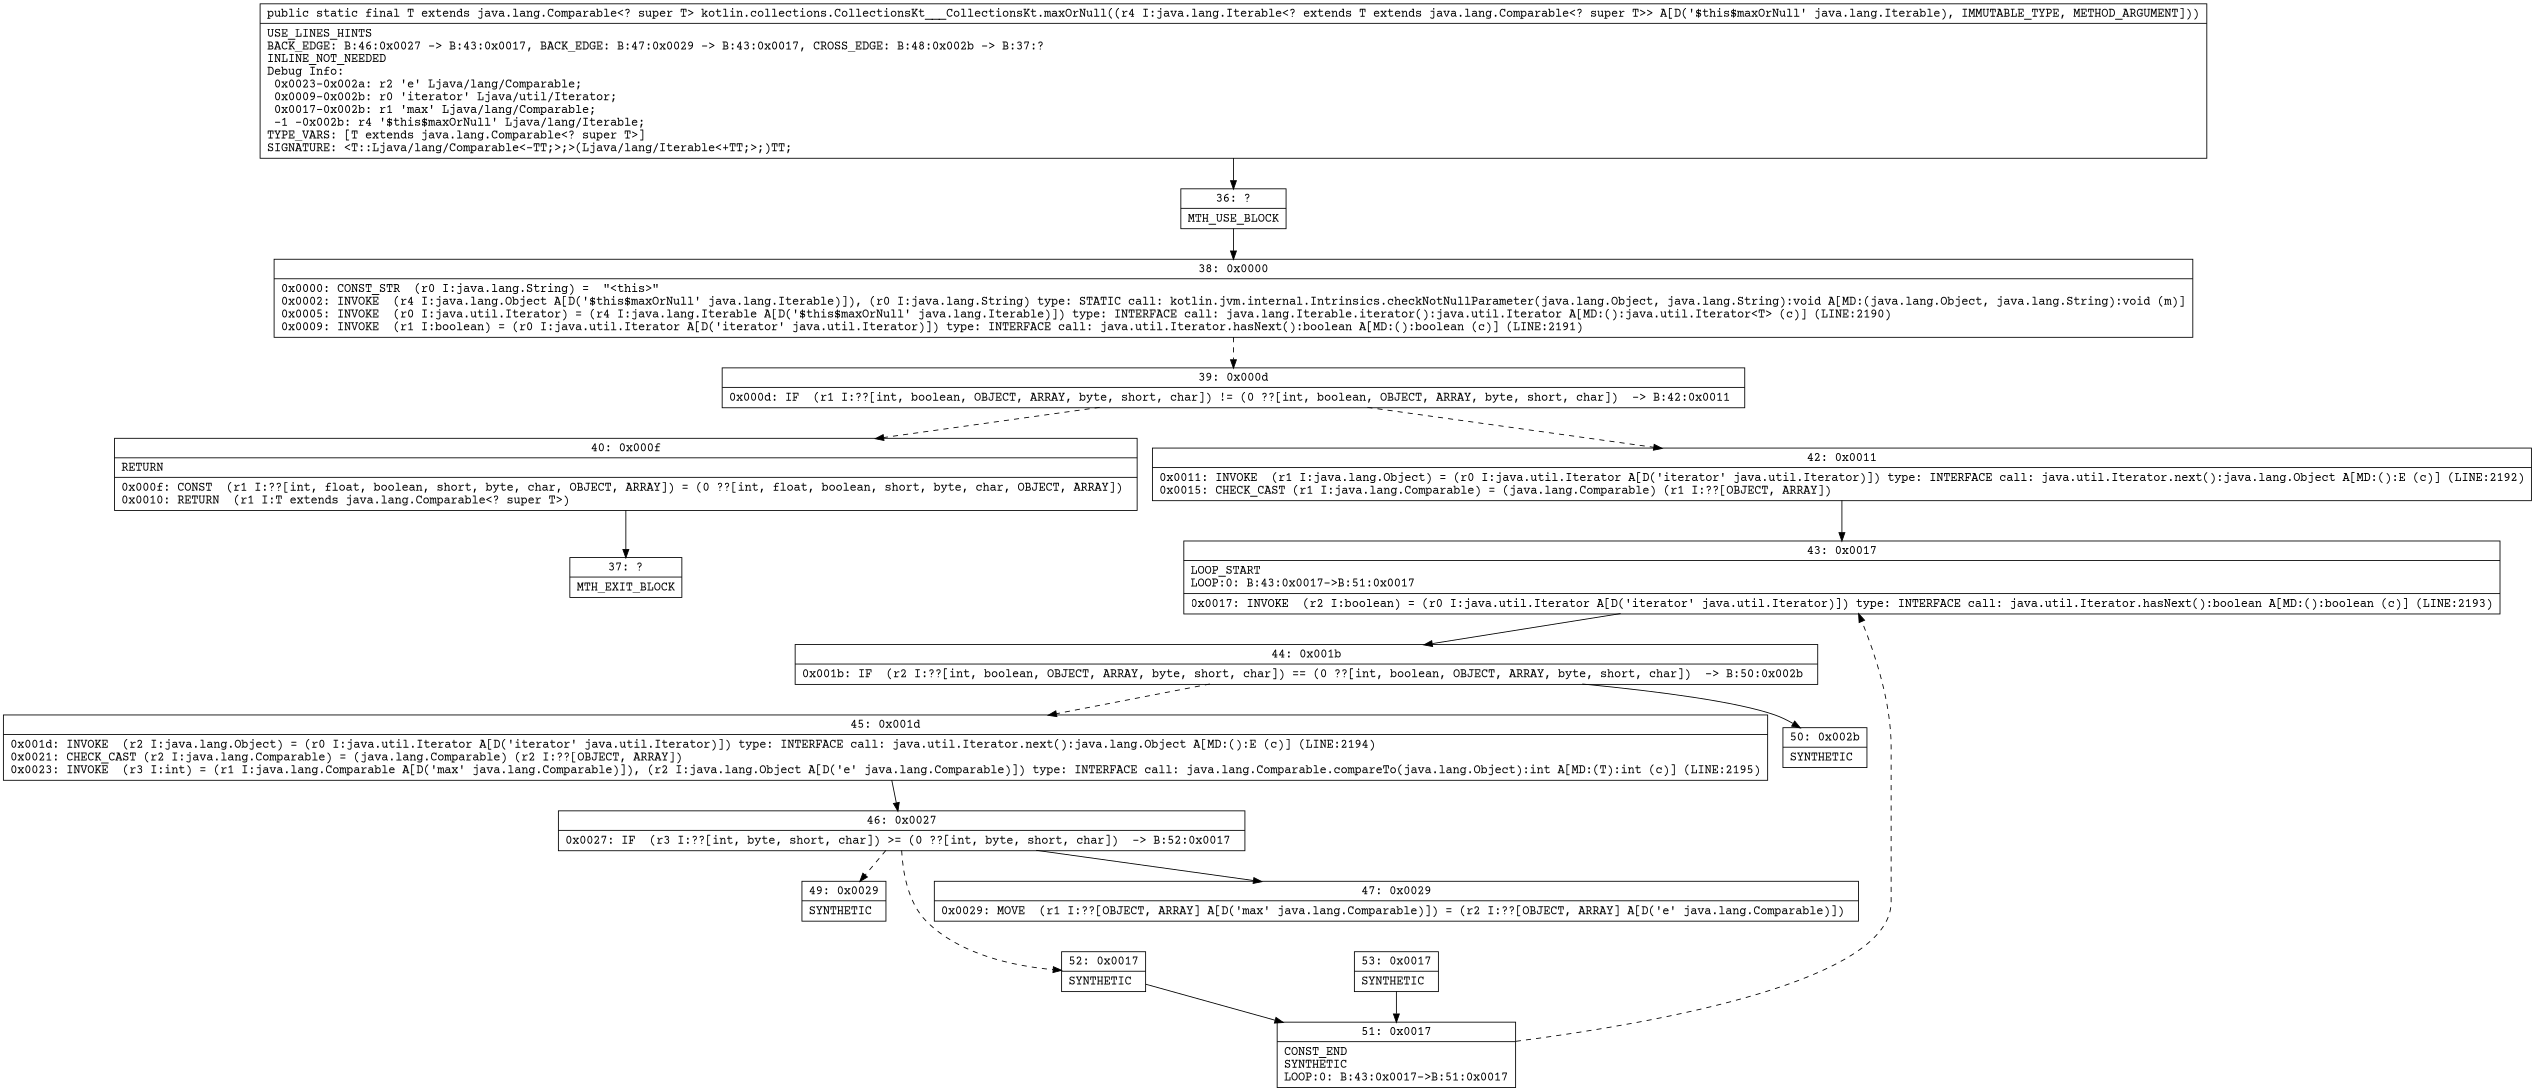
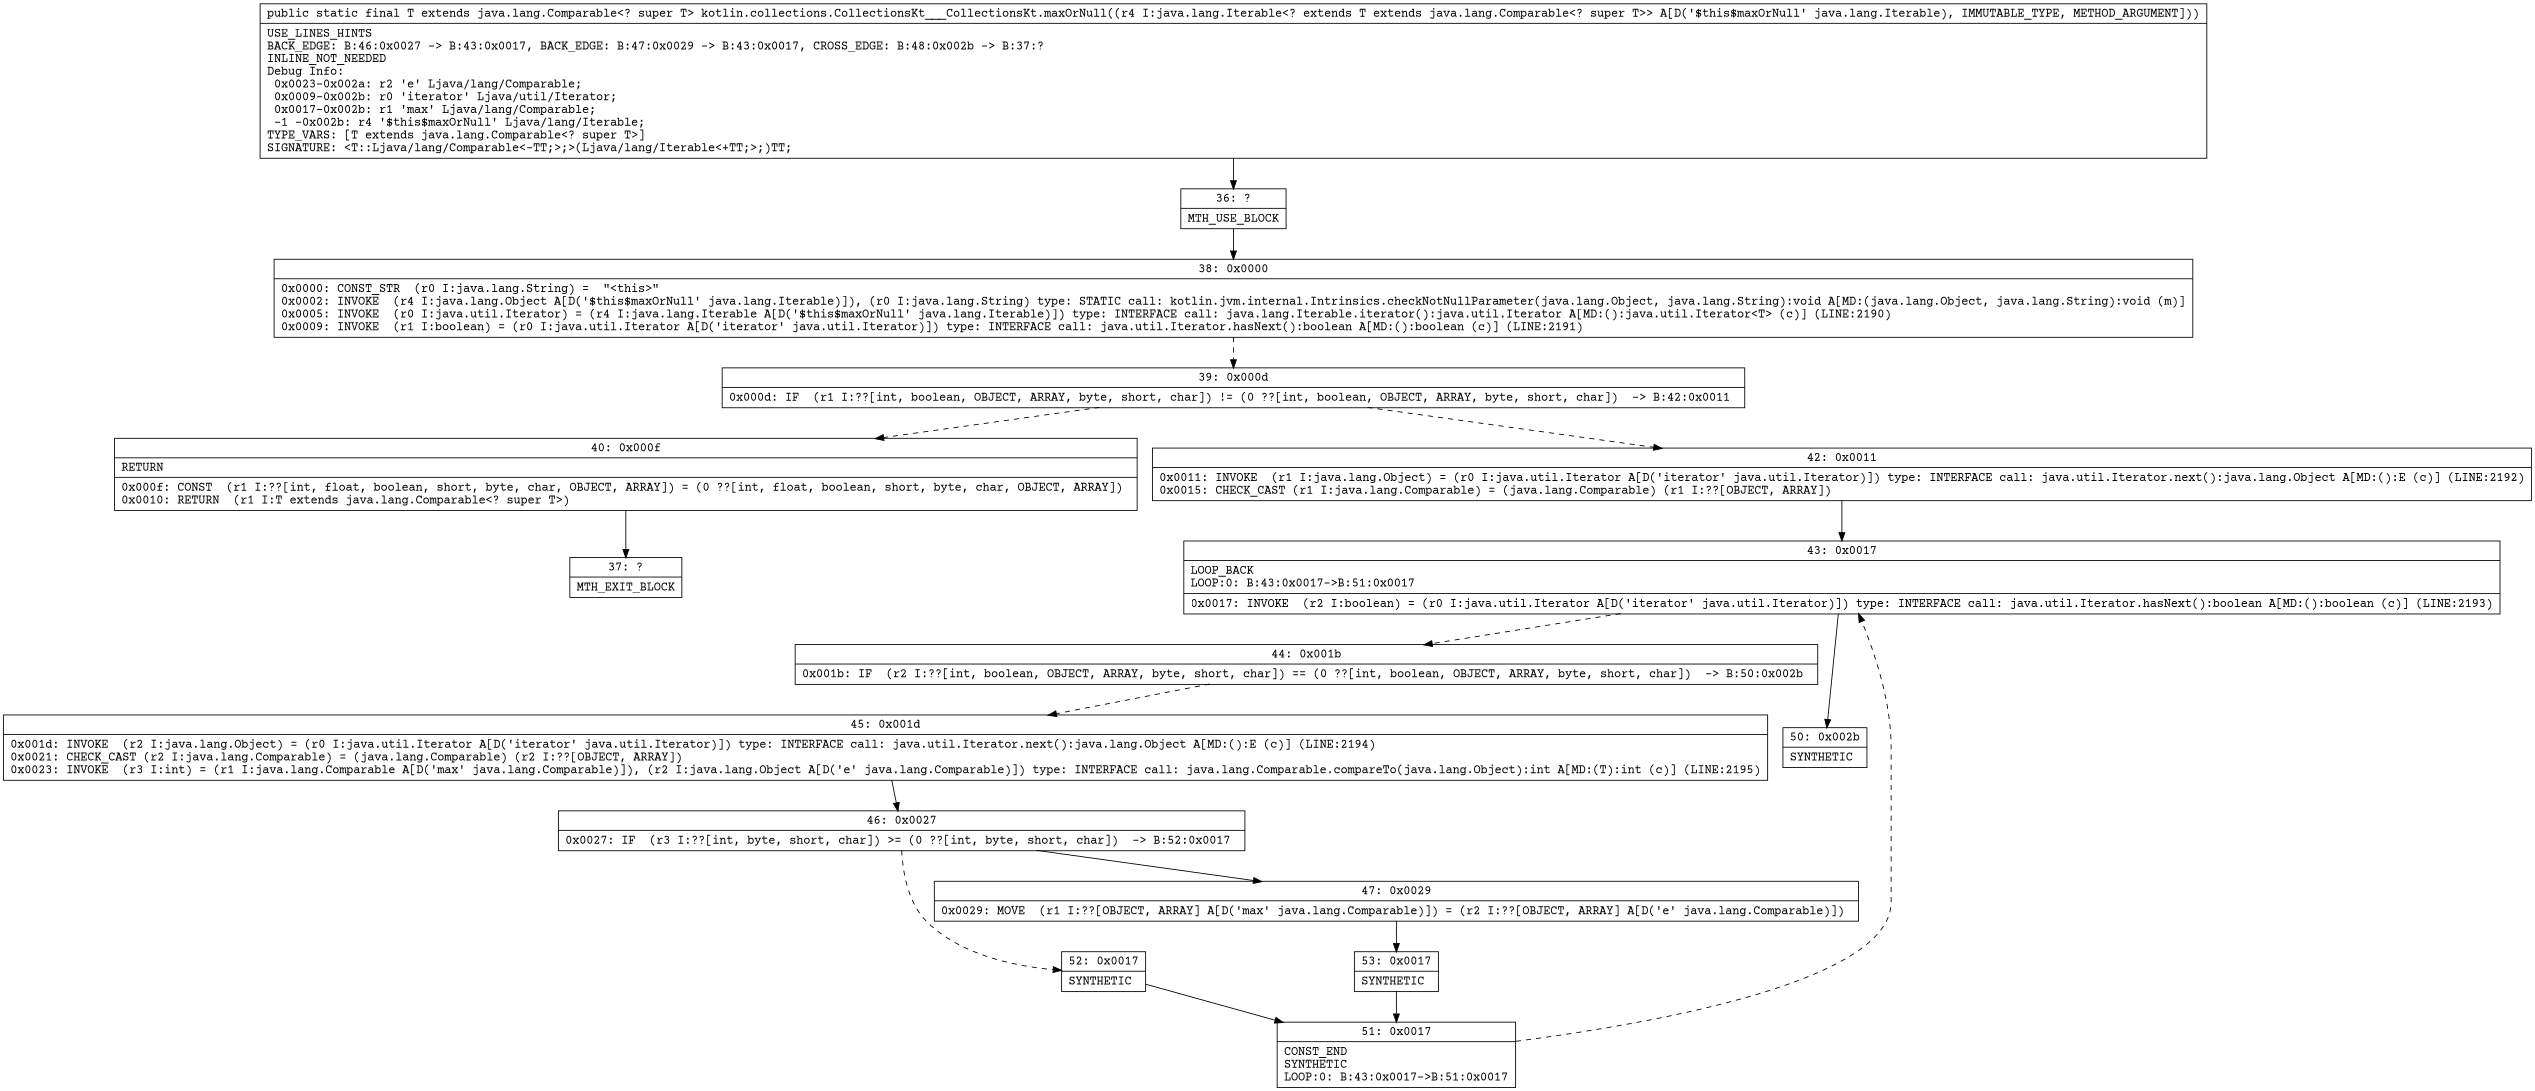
node "43: 0x0017": text "LOOP_START" -> "LOOP_BACK"
edge "43: 0x0017" -> "44: 0x001b": style solid -> dashed
edge "44: 0x001b" -> "50: 0x002b": now "43: 0x0017" -> "50: 0x002b"
node "49: 0x0029": removed
edge "47: 0x0029" -> "53: 0x0017": added
